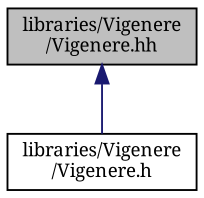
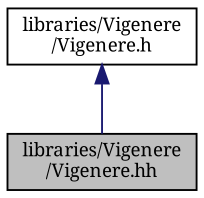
edge "libraries/Vigenere /Vigenere.h" -> "libraries/Vigenere /Vigenere.hh": reversed
